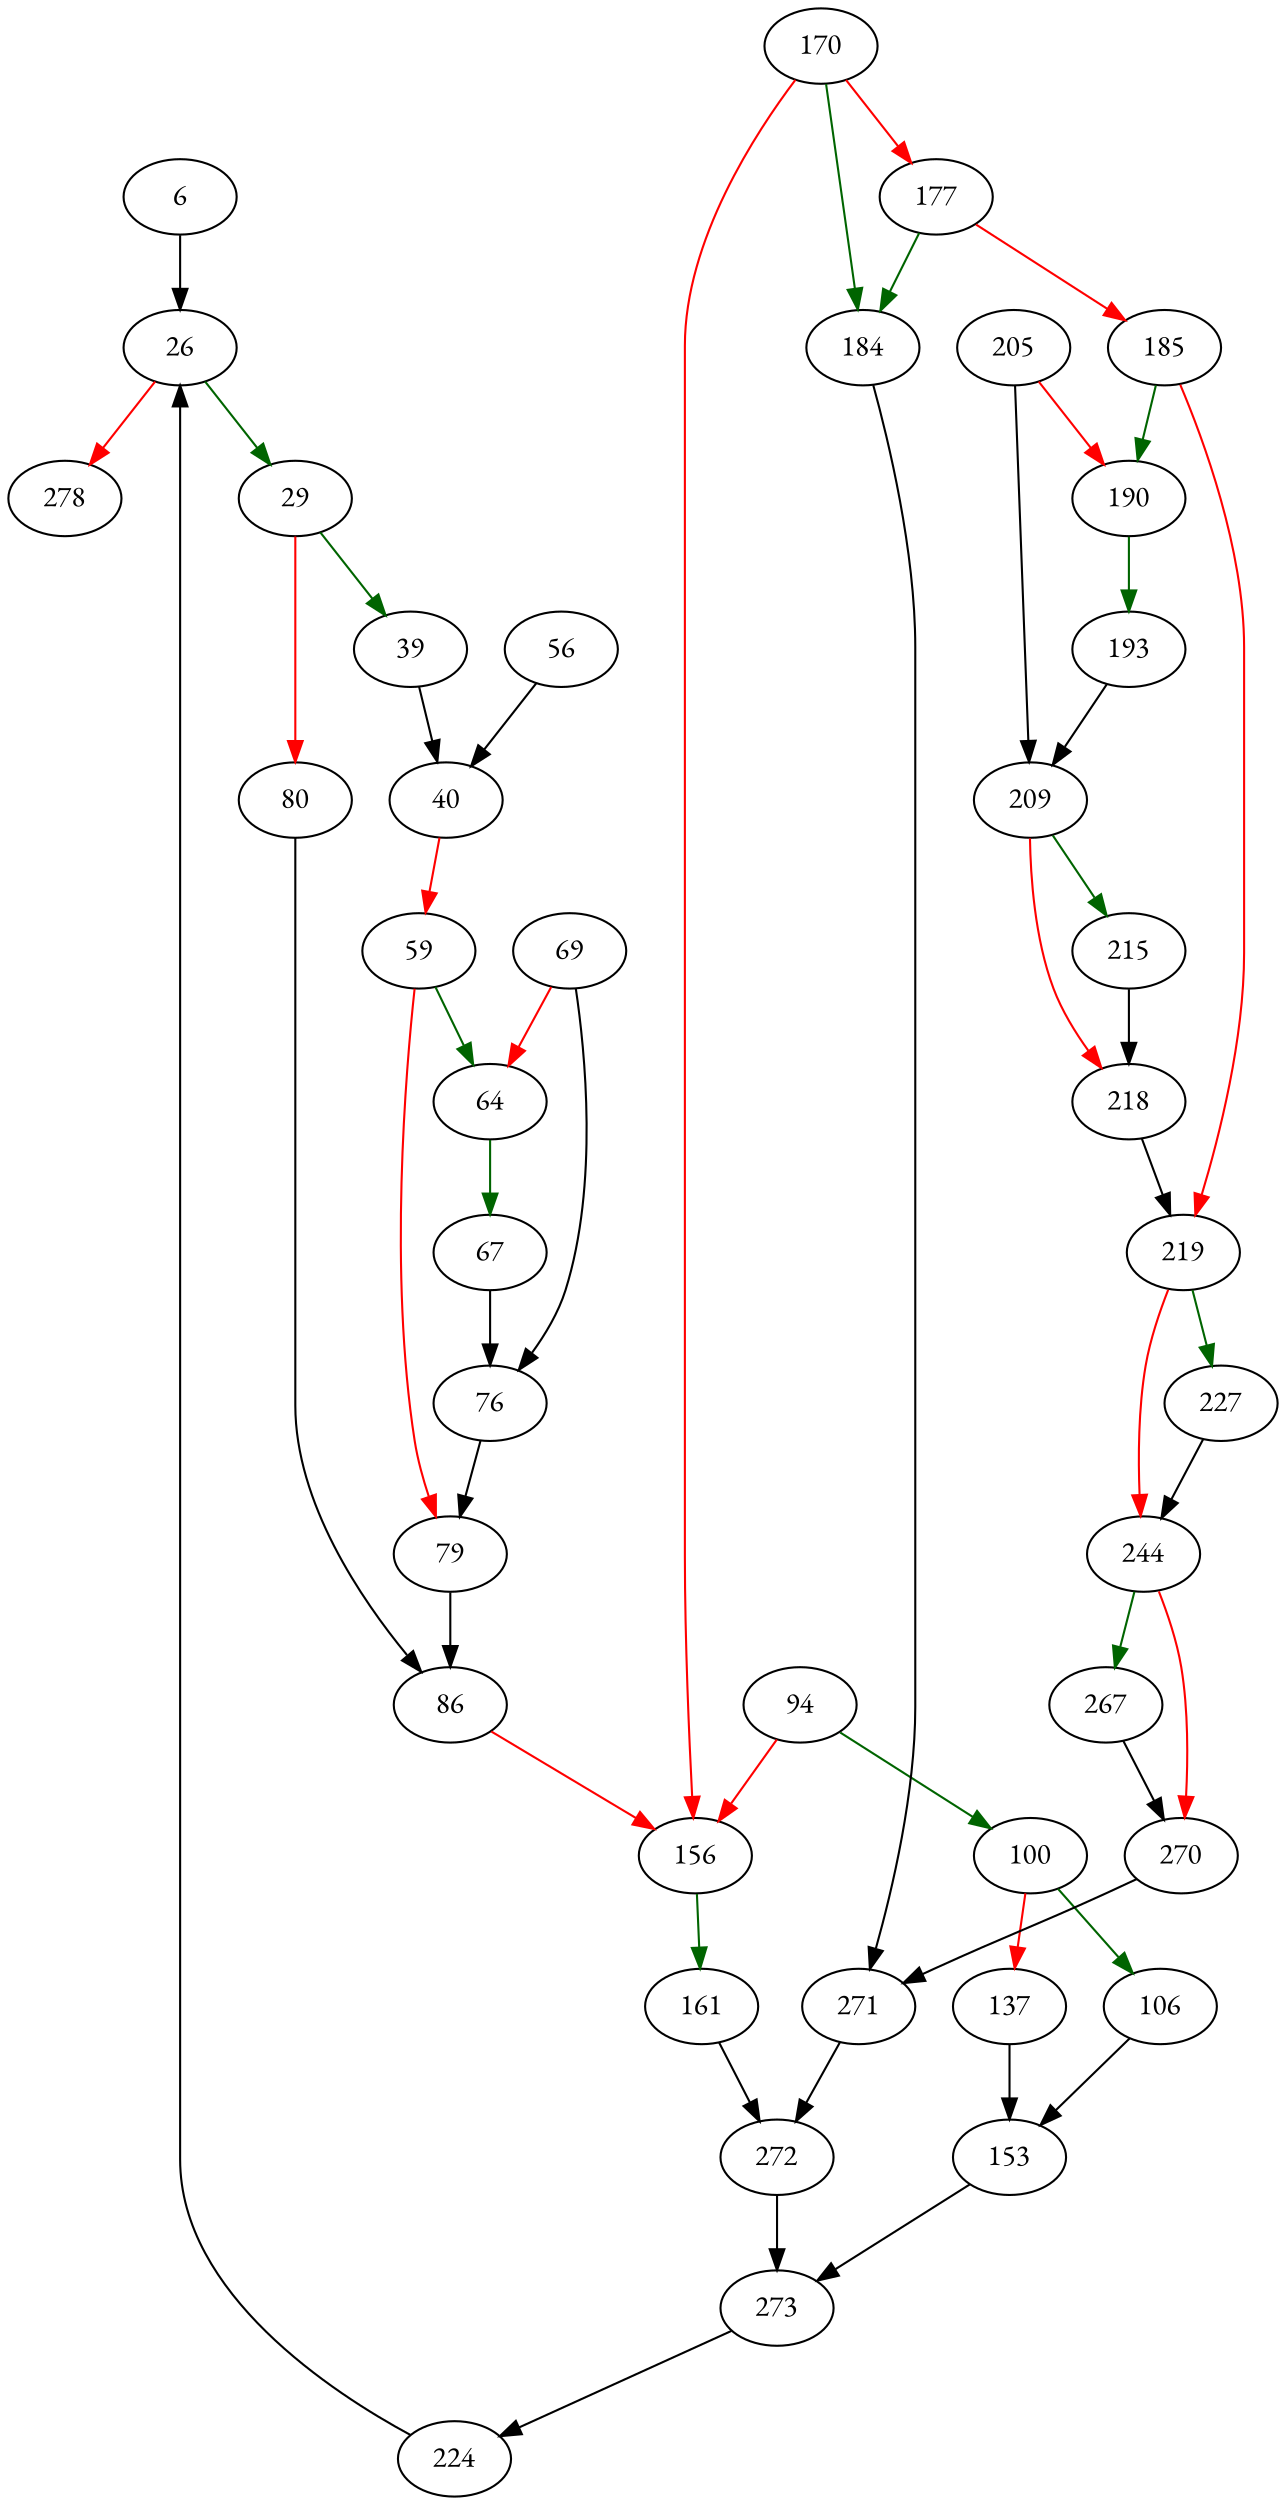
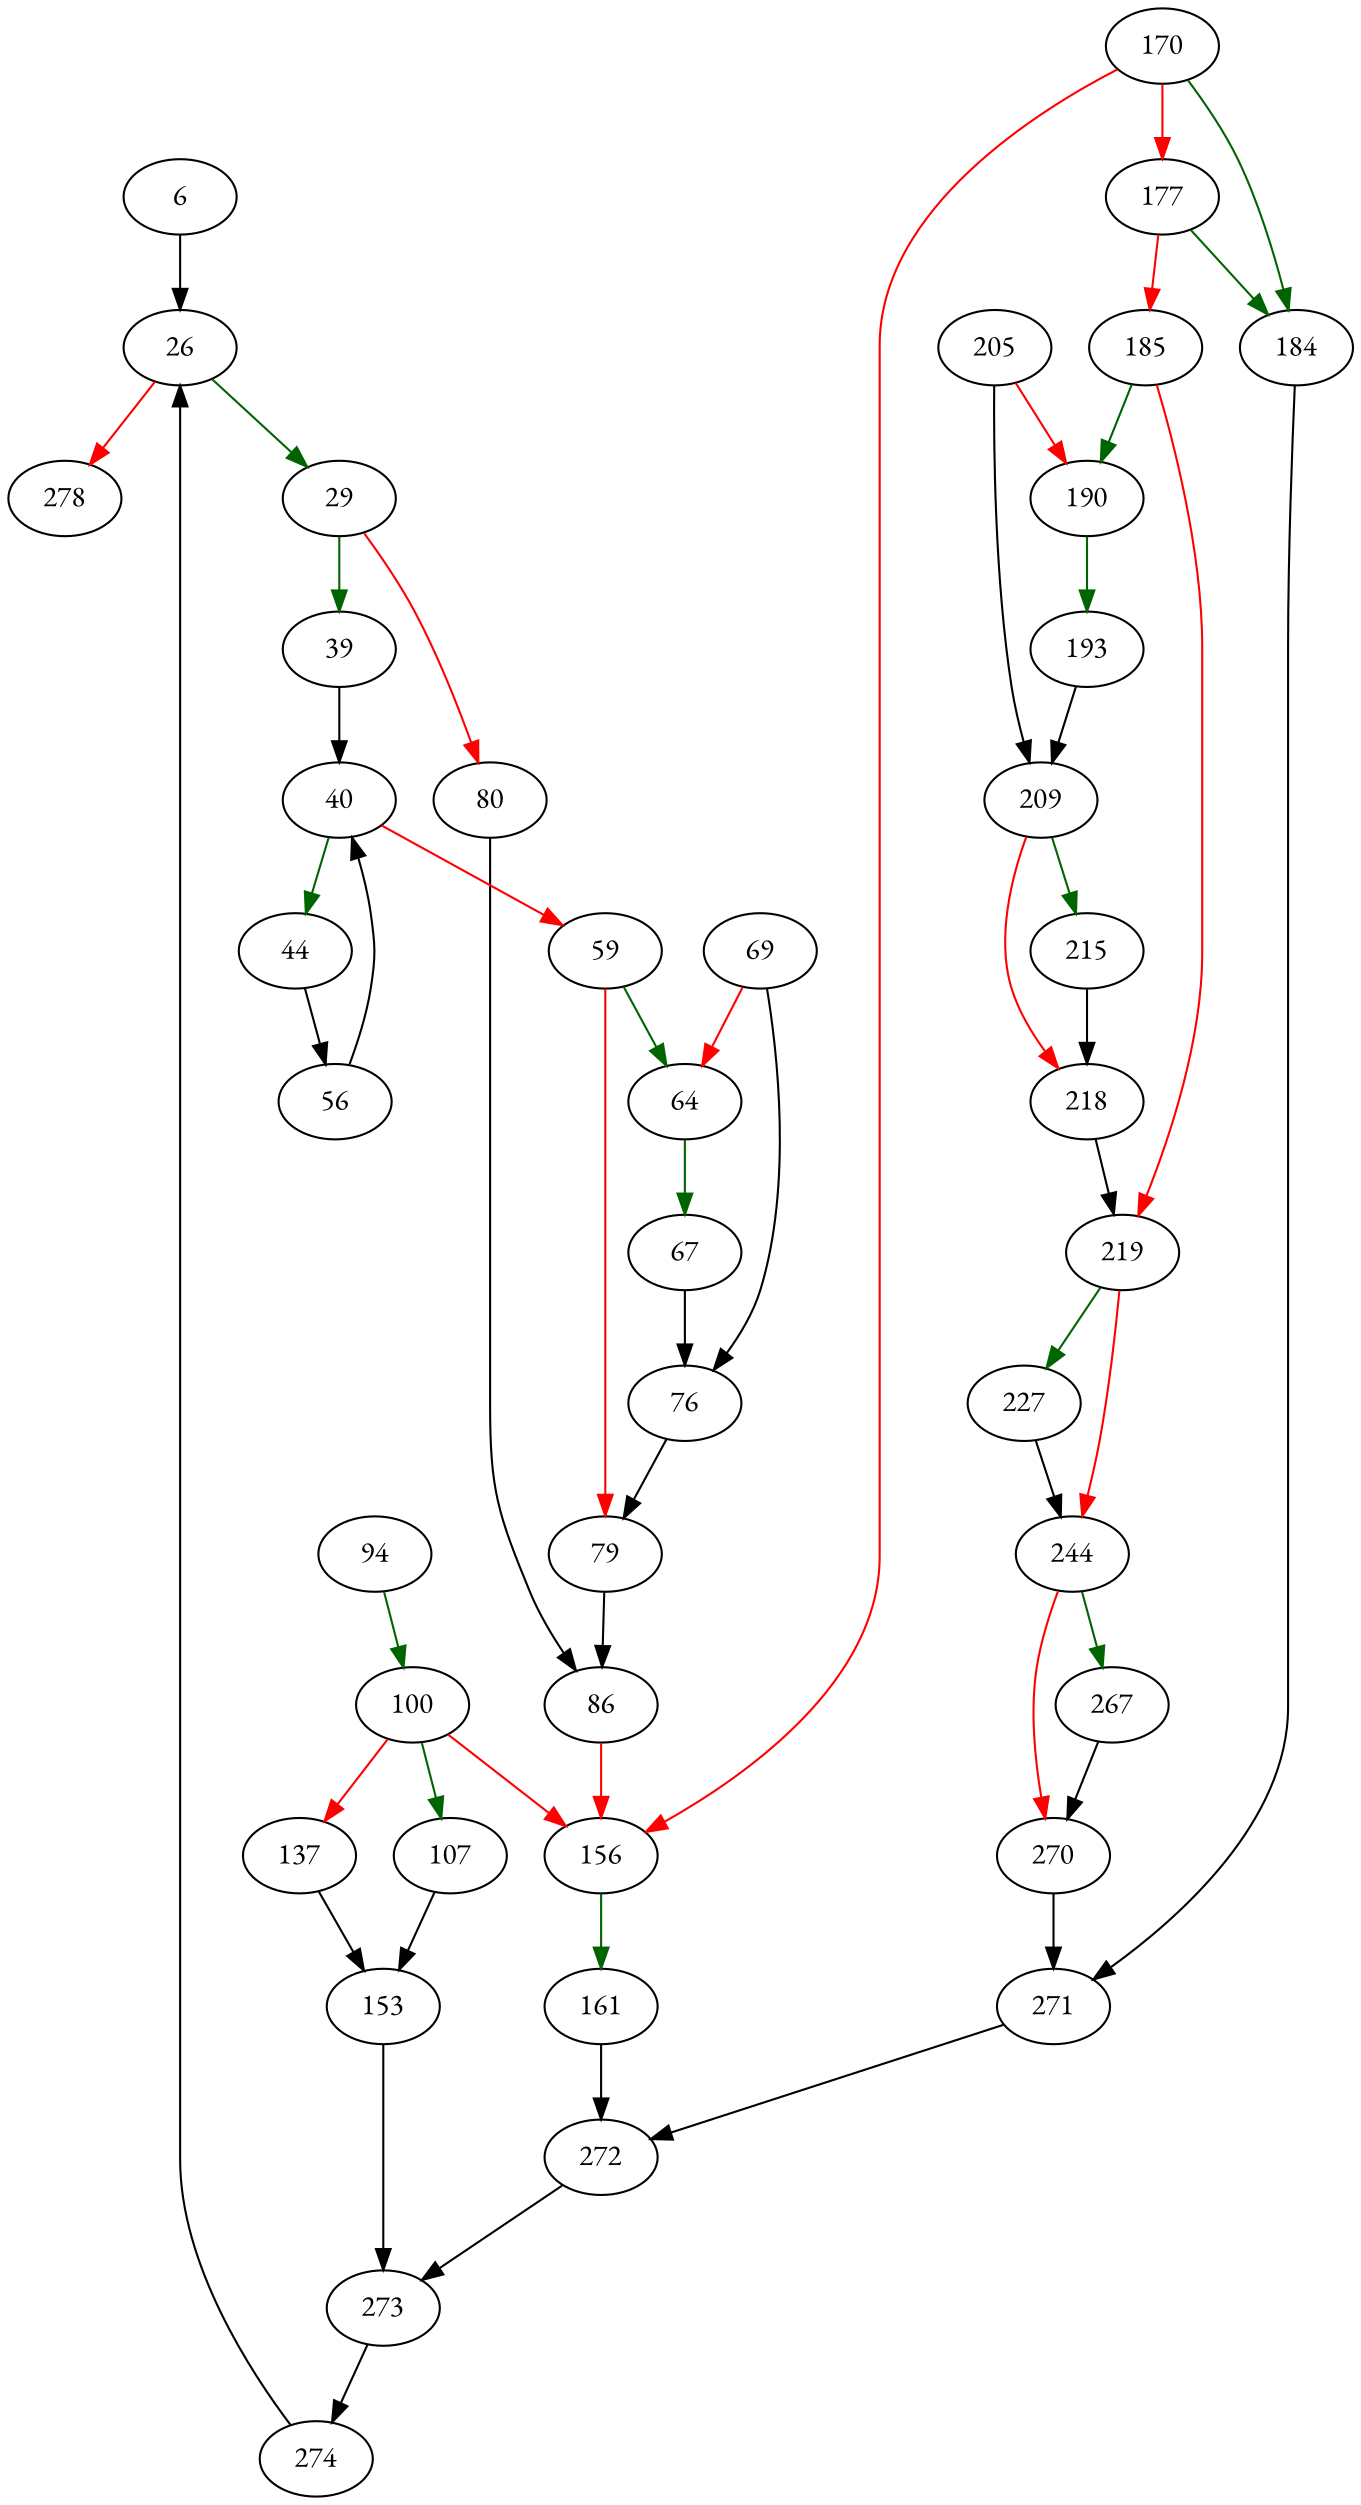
node "44": added
edge "94" -> "156": now "100" -> "156"
node "106": label "106" -> "107"
node "224": label "224" -> "274"
